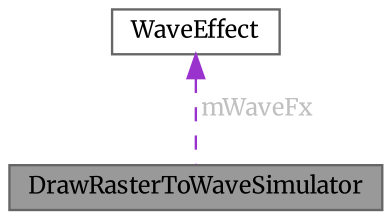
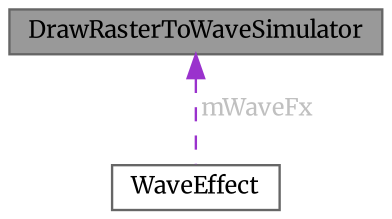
edge "DrawRasterToWaveSimulator" -> "WaveEffect": reversed
